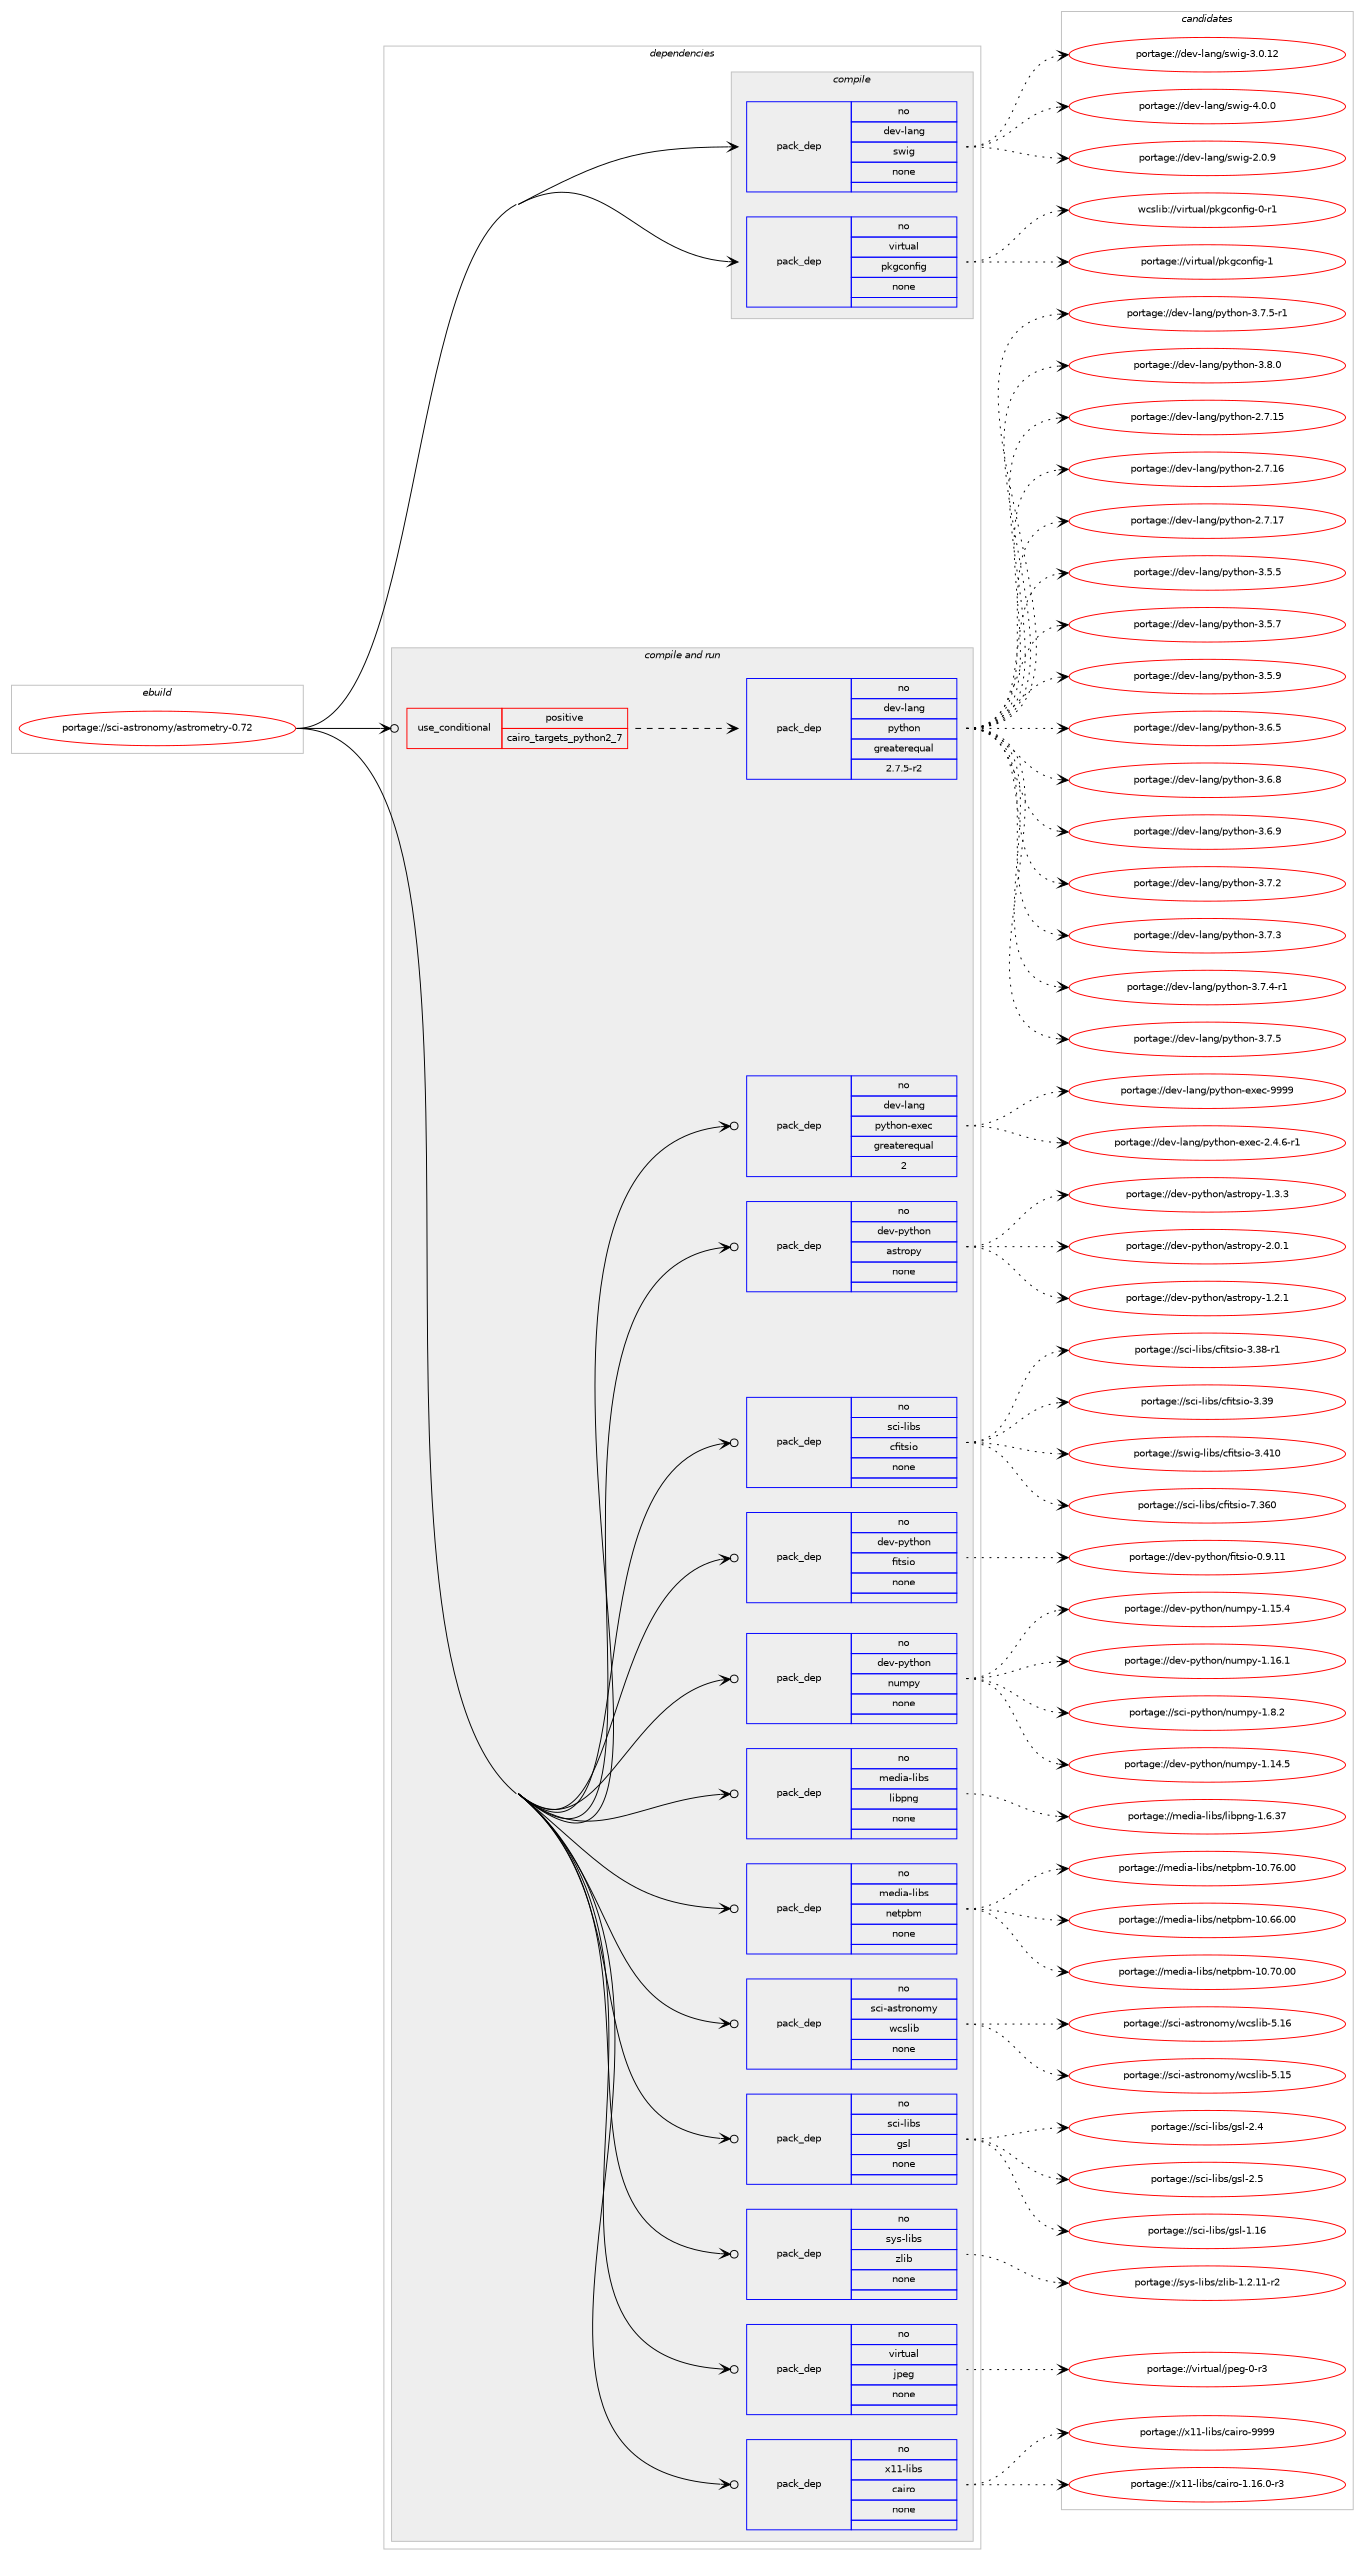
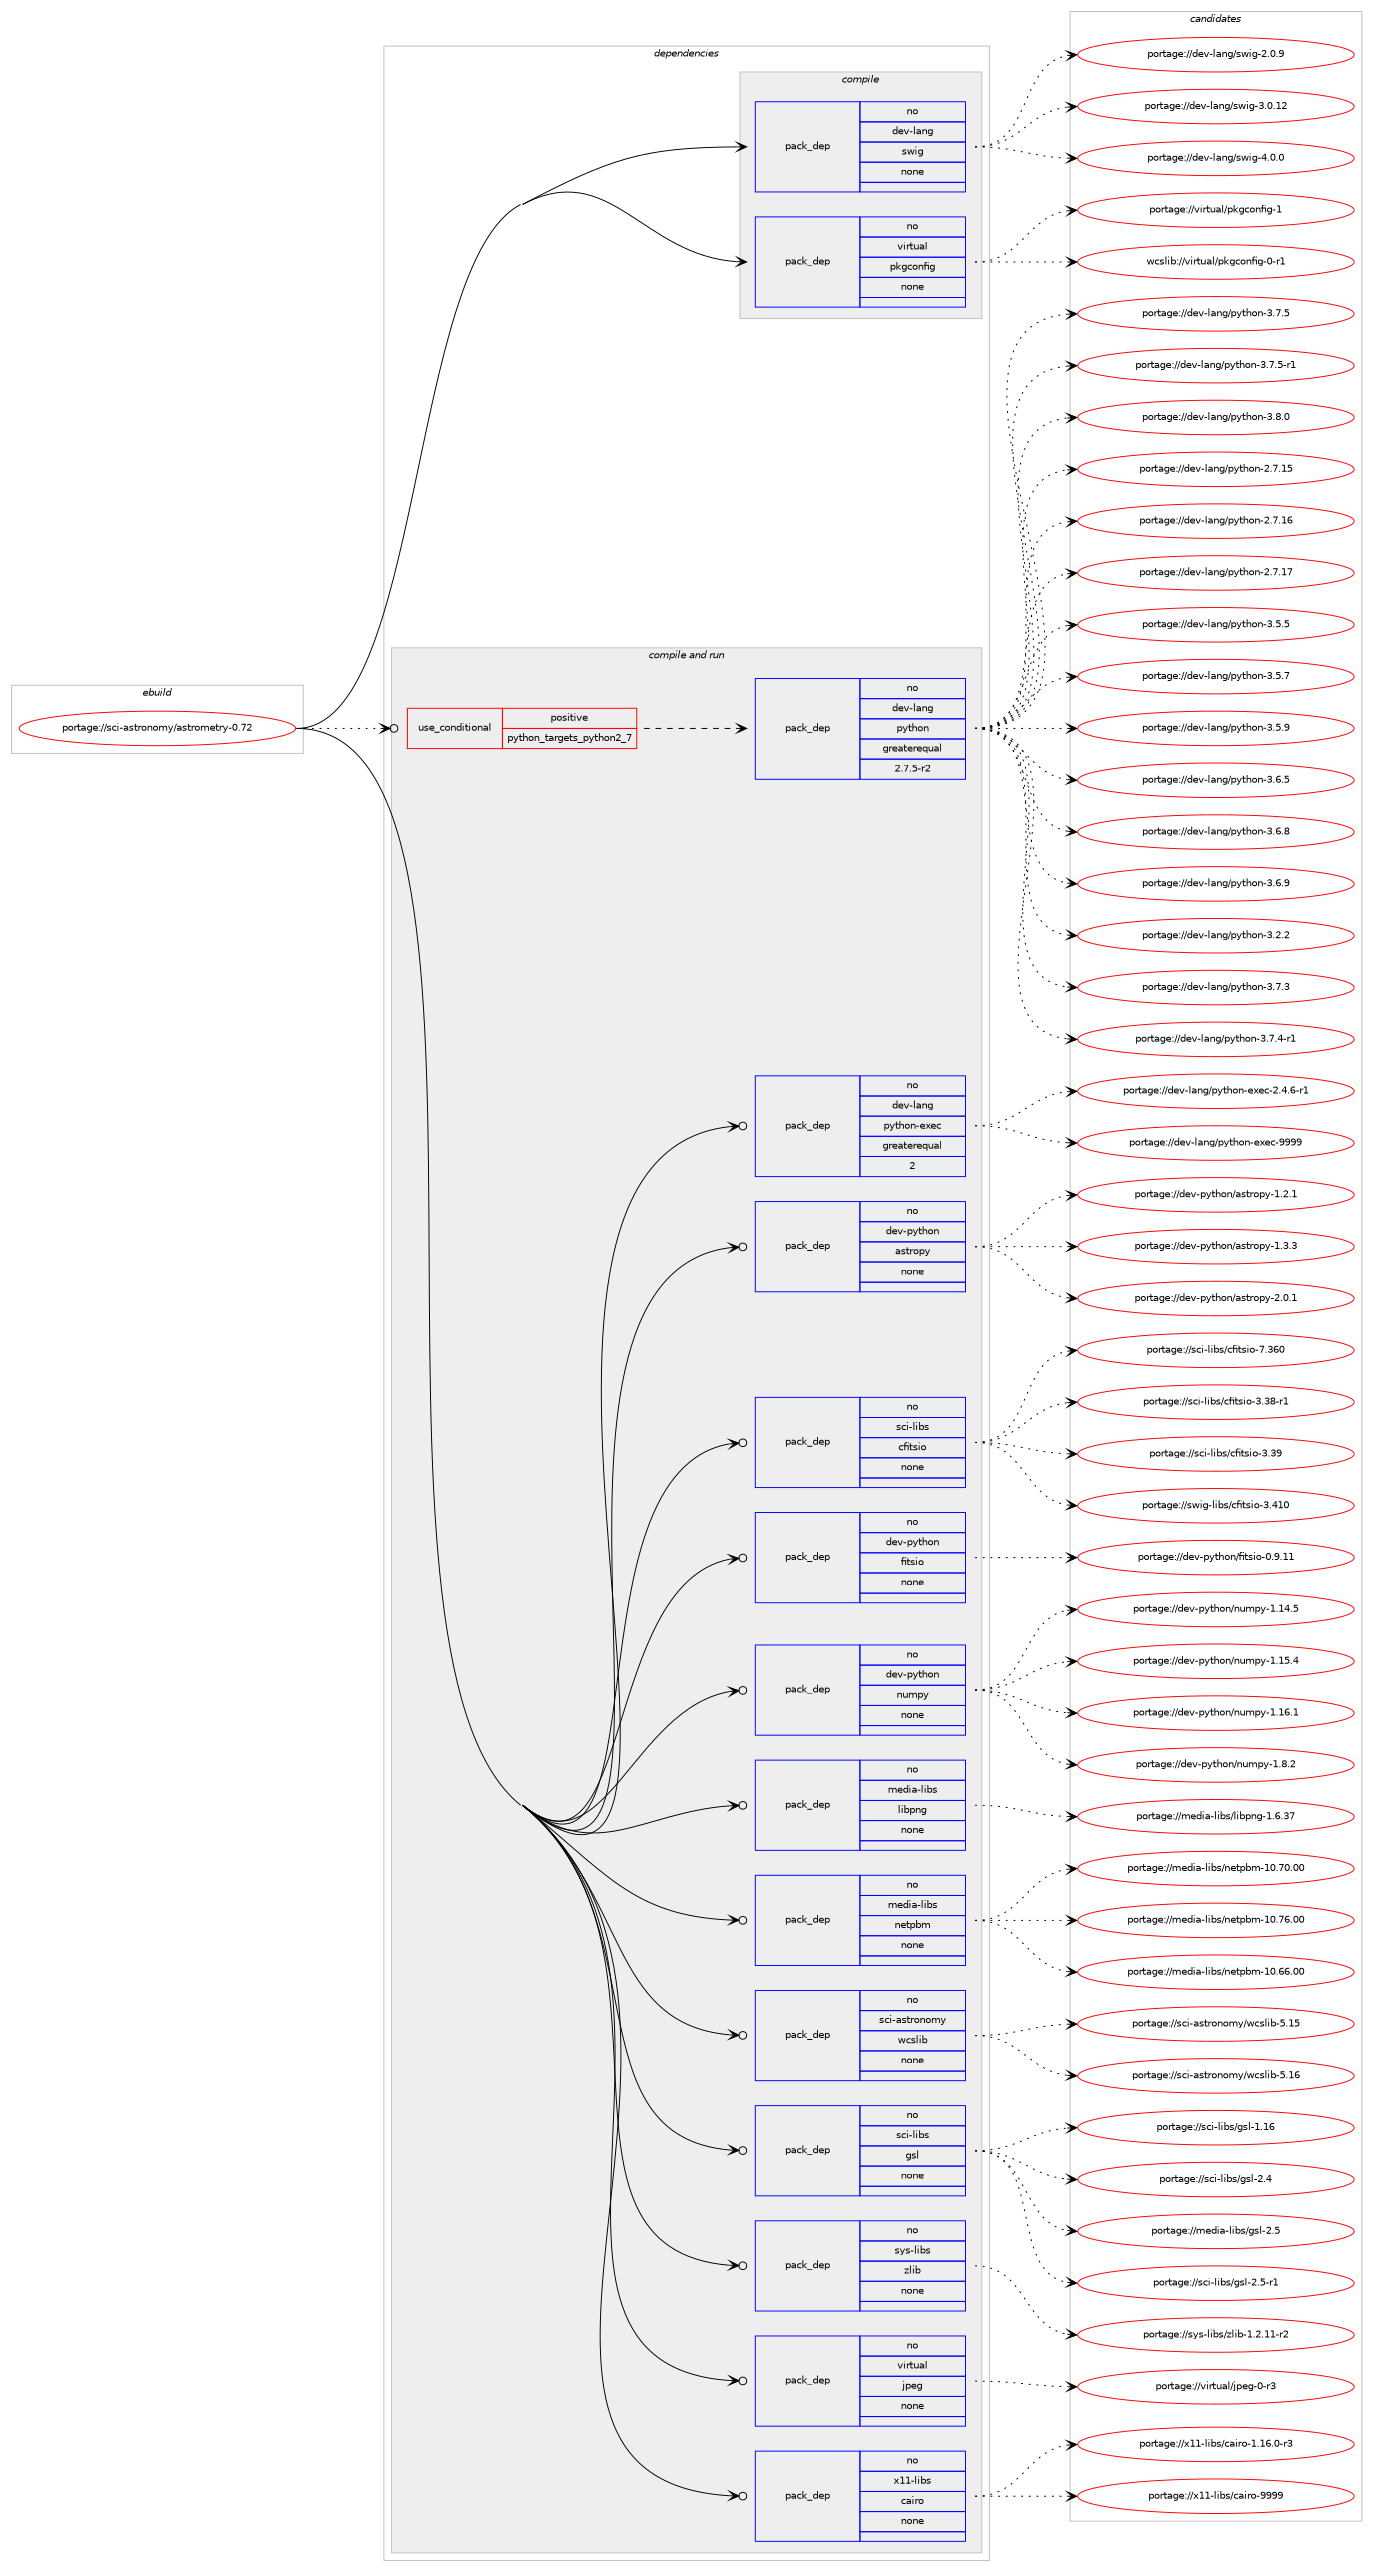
edge "portage://sci-astronomy/astrometry-0.72" -> "use_conditional": style solid -> dotted
node "use_conditional": text "cairo_targets_python2_7" -> "python_targets_python2_7"
node "portage://dev-lang/python-3.7.2": label "portage://dev-lang/python-3.7.2" -> "portage://dev-lang/python-3.2.2"
node "portage://sci-python/numpy-1.8.2": label "portage://sci-python/numpy-1.8.2" -> "portage://dev-python/numpy-1.8.2"
node "portage://sci-libs/gsl-2.5": label "portage://sci-libs/gsl-2.5" -> "portage://media-libs/gsl-2.5"
node "portage://sci-libs/gsl-2.5-r1": added
